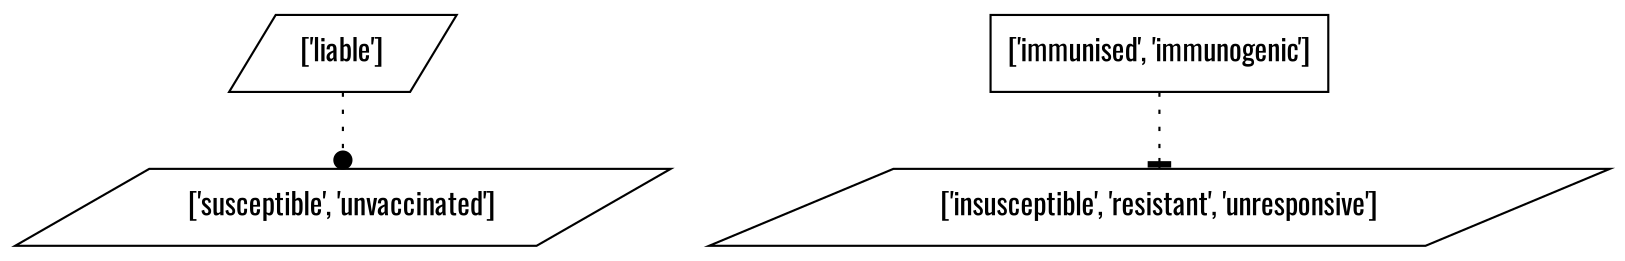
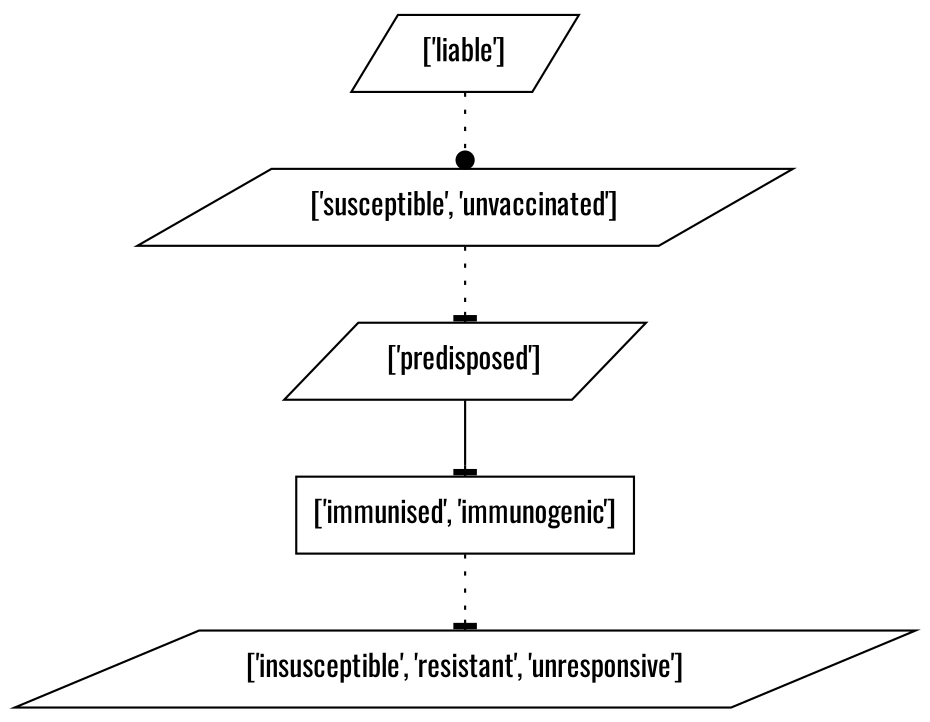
node "['predisposed']": added
